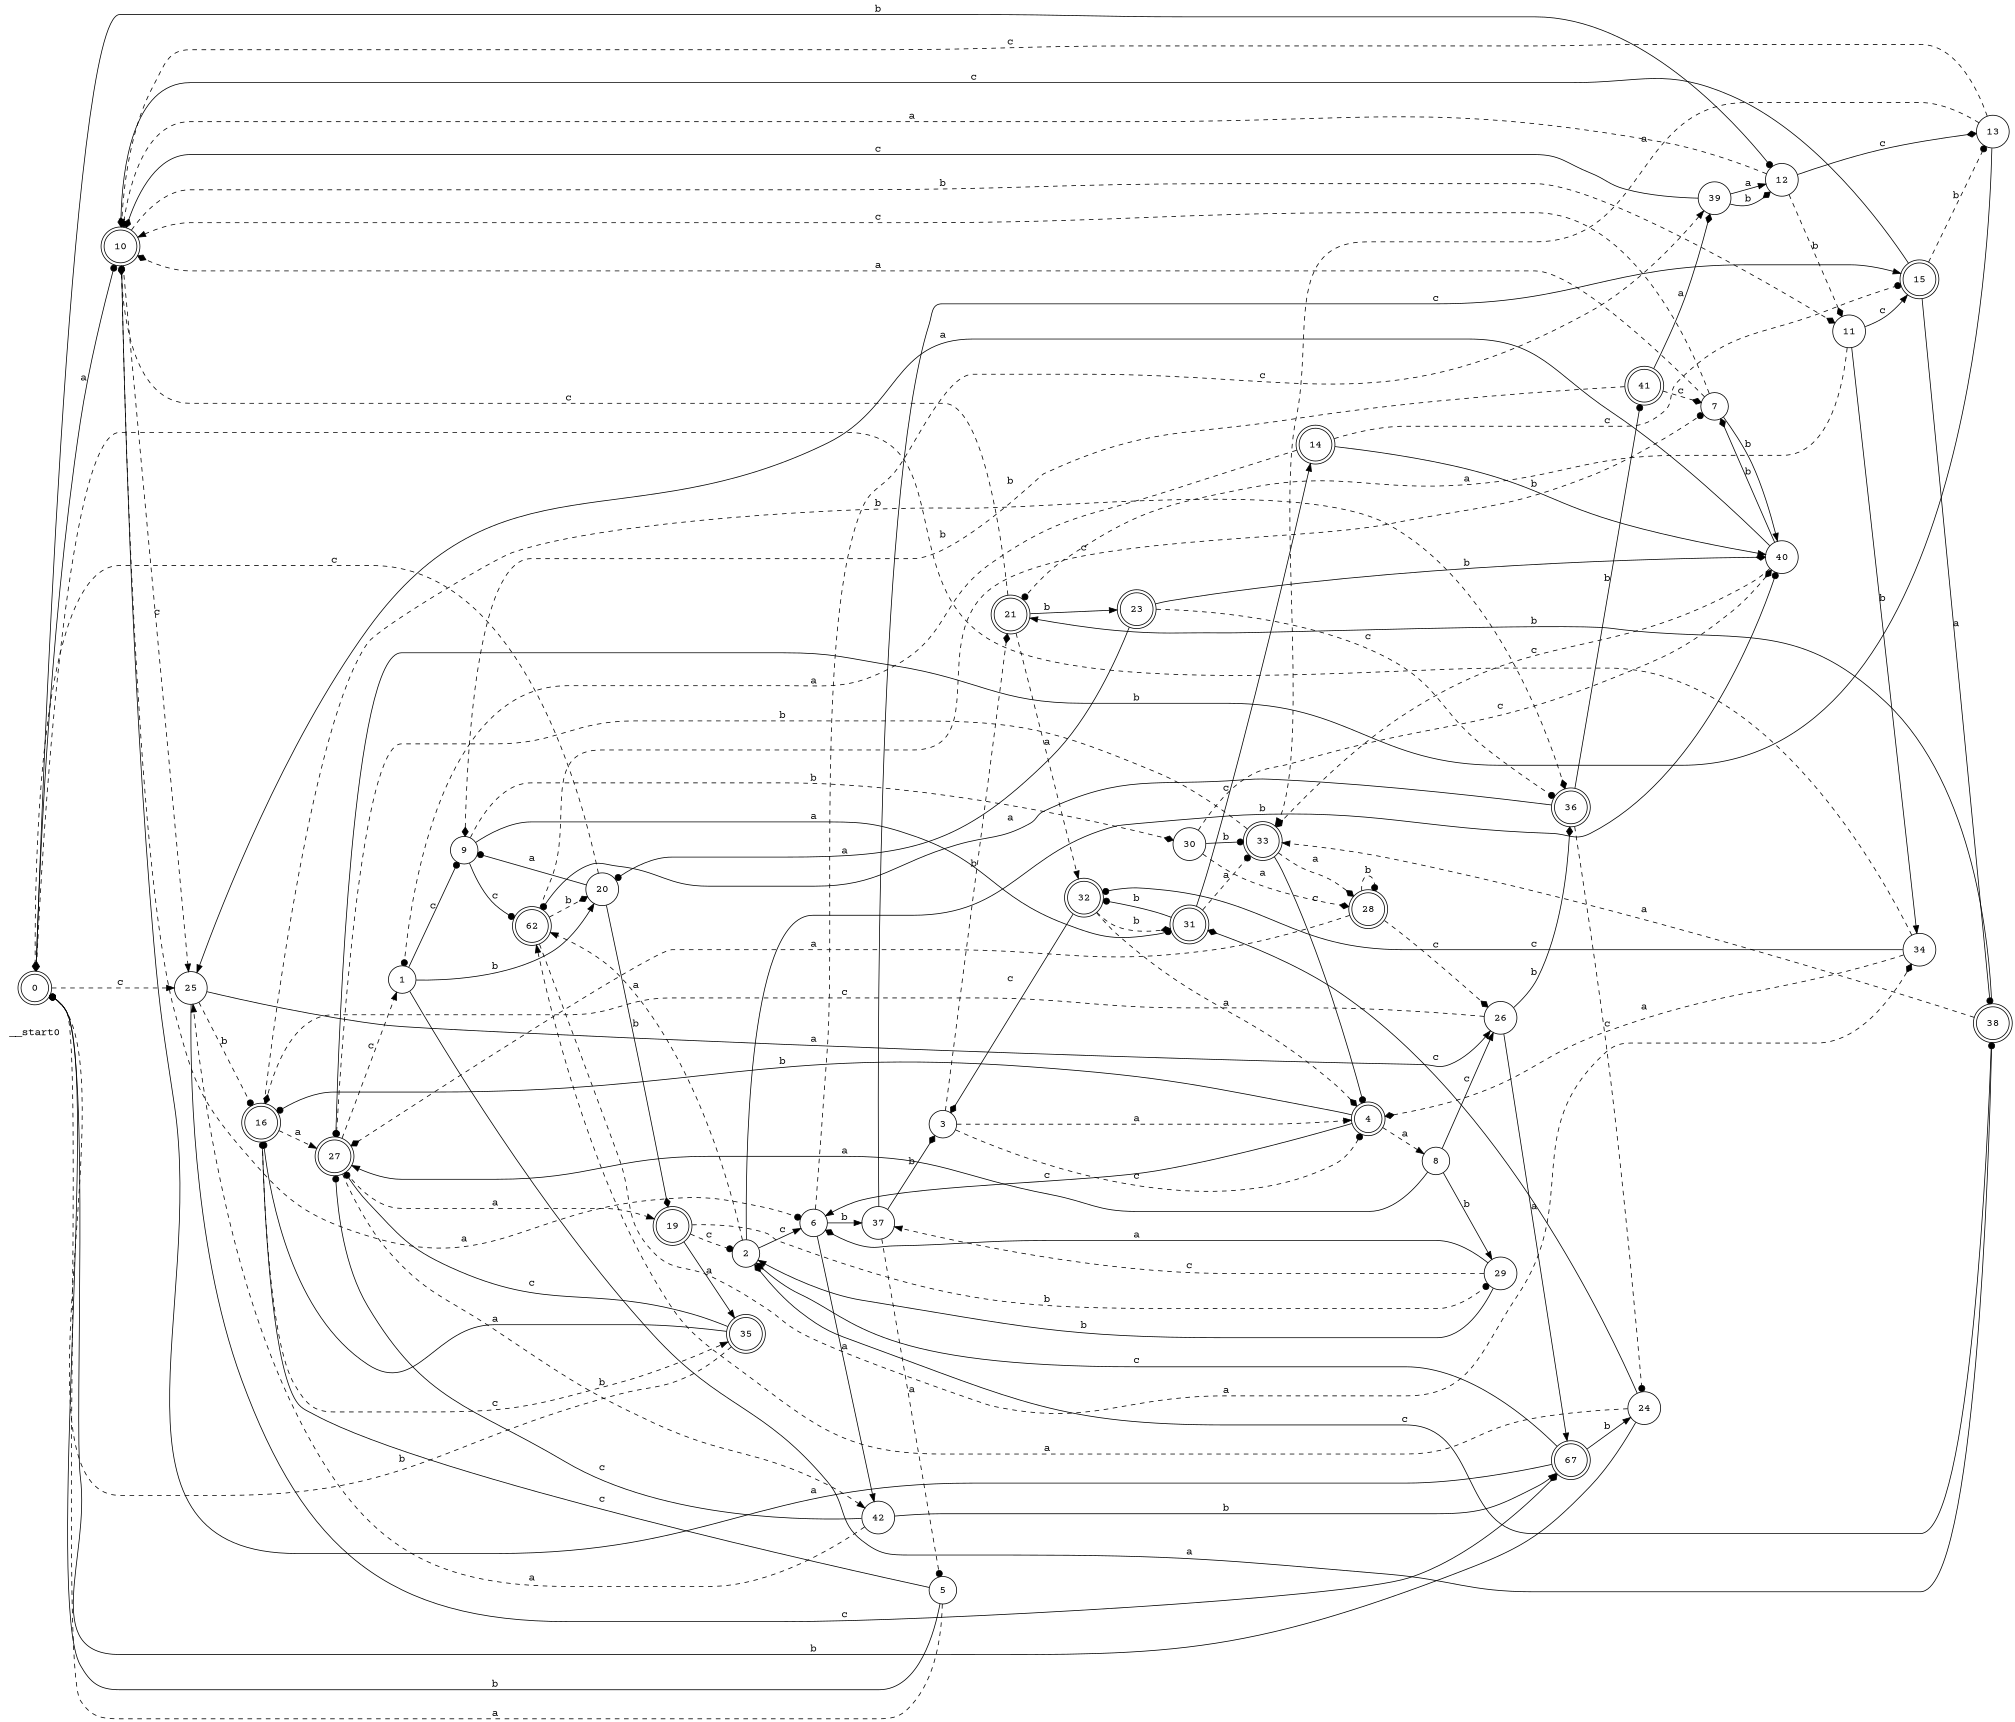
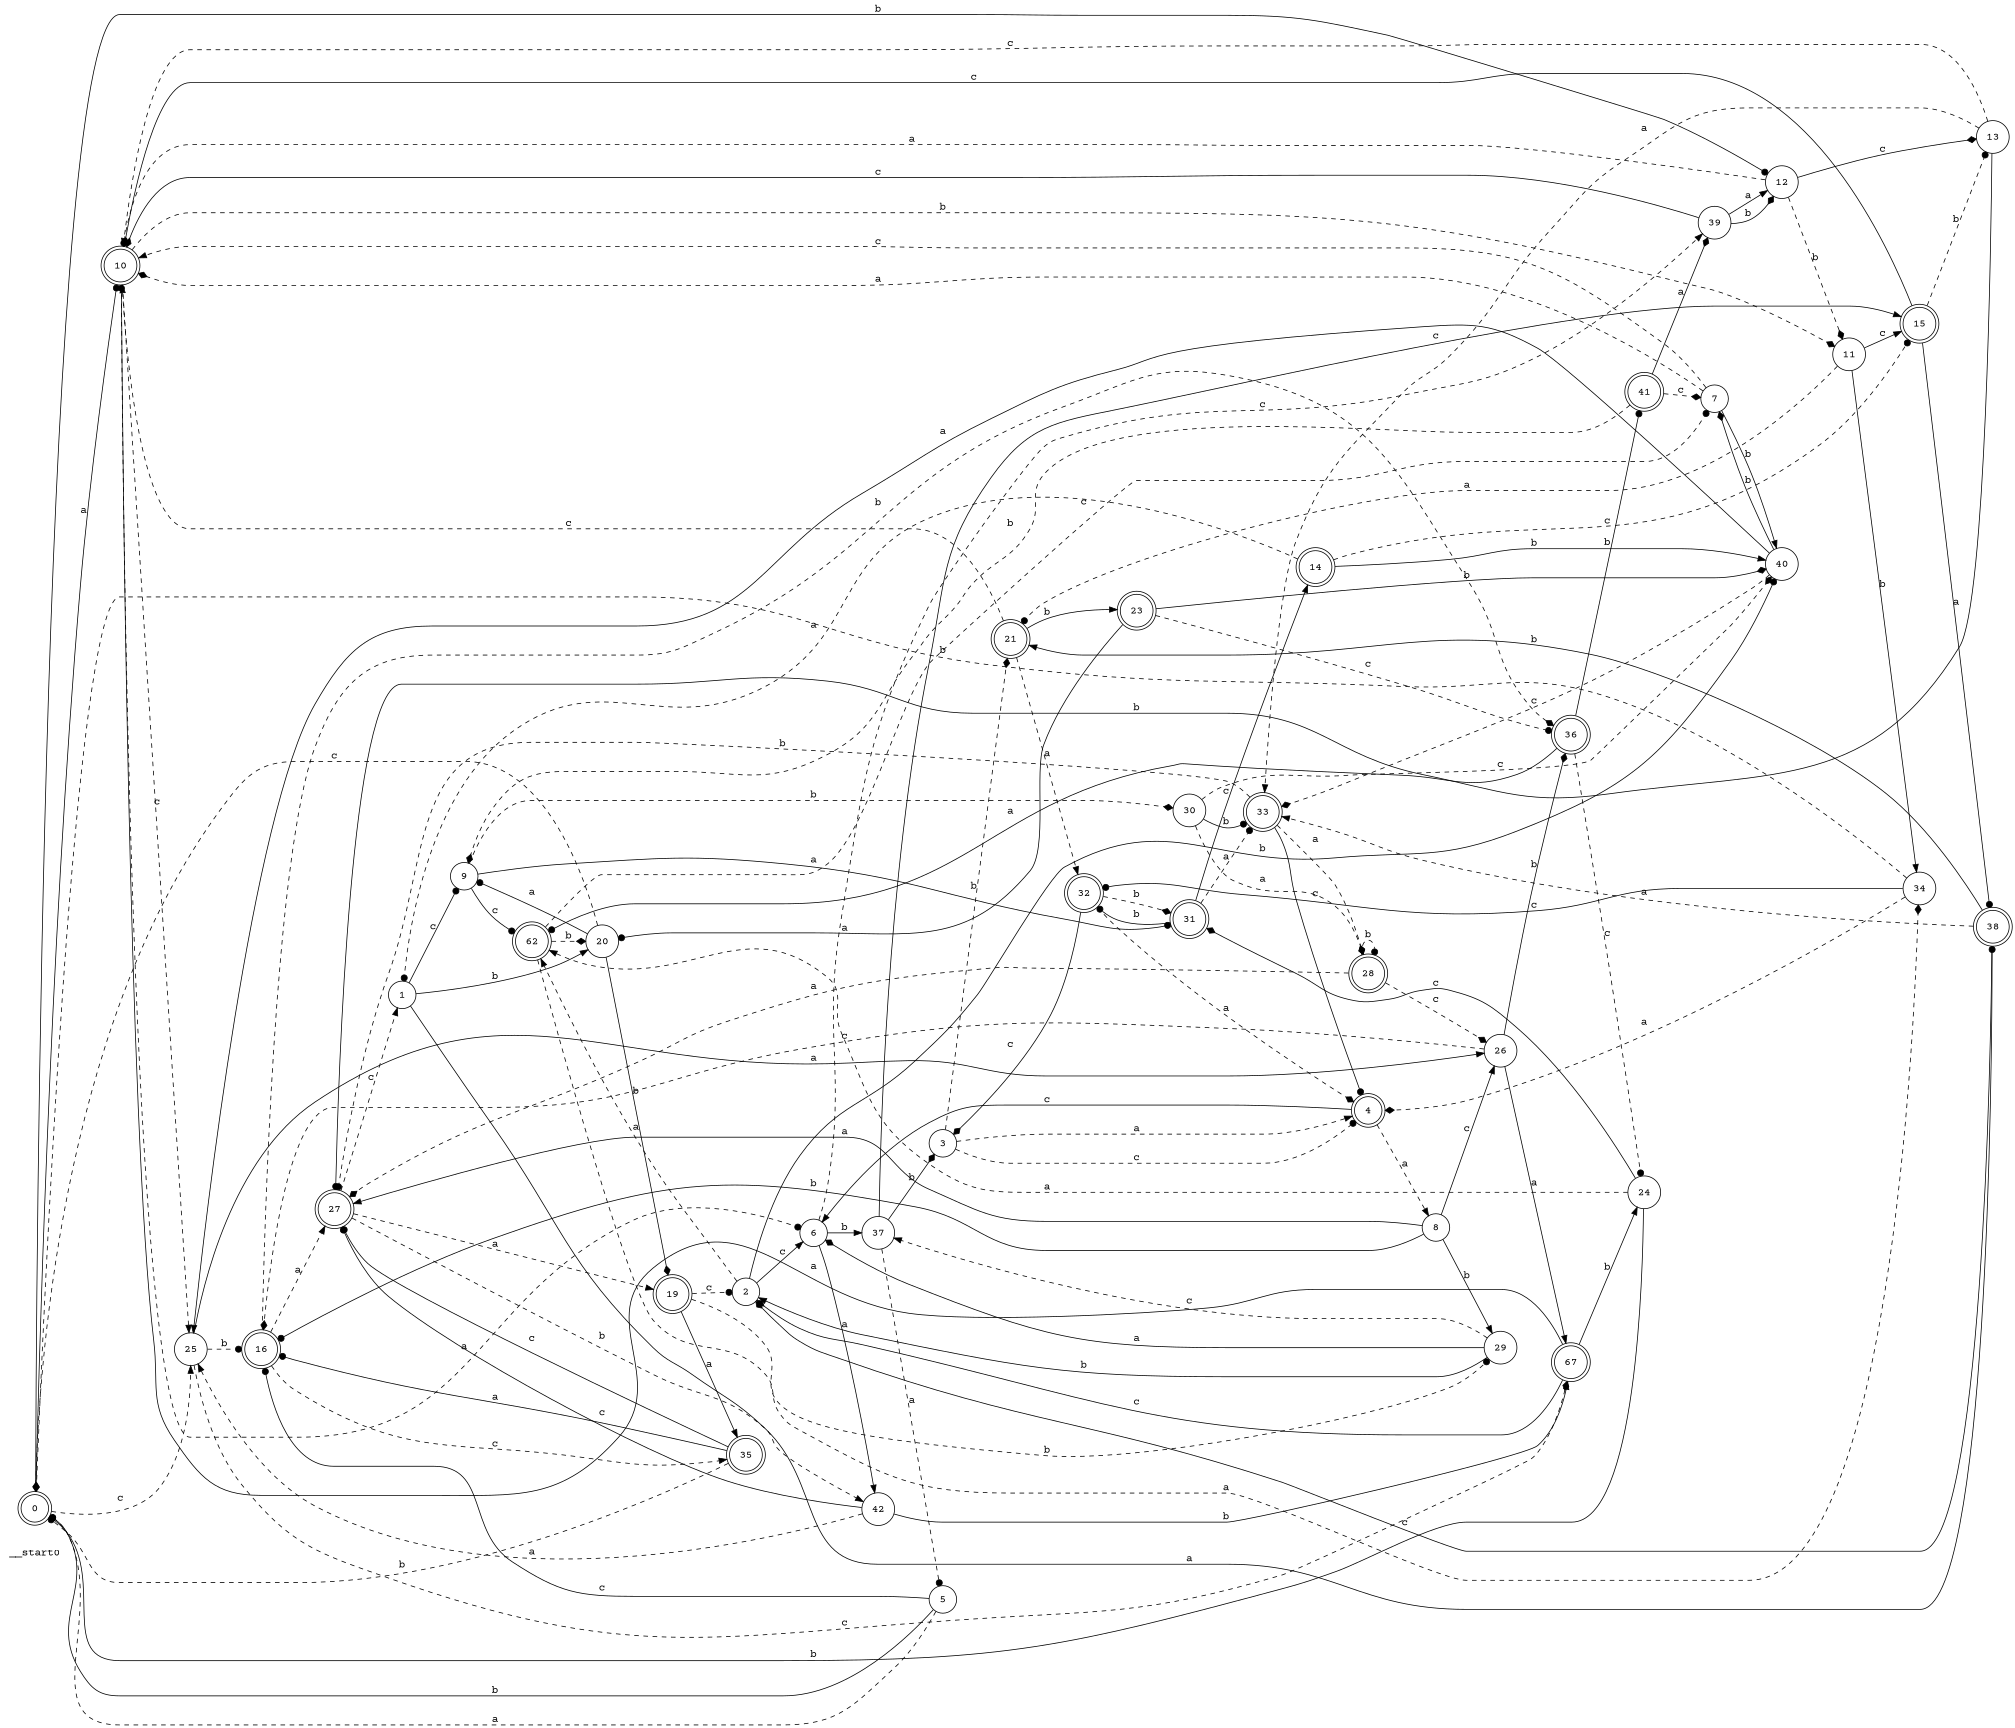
edge "21" -> "10": arrowhead diamond -> normal
edge "4" -> "16": now "8" -> "16"
edge "25" -> "67": style solid -> dashed
